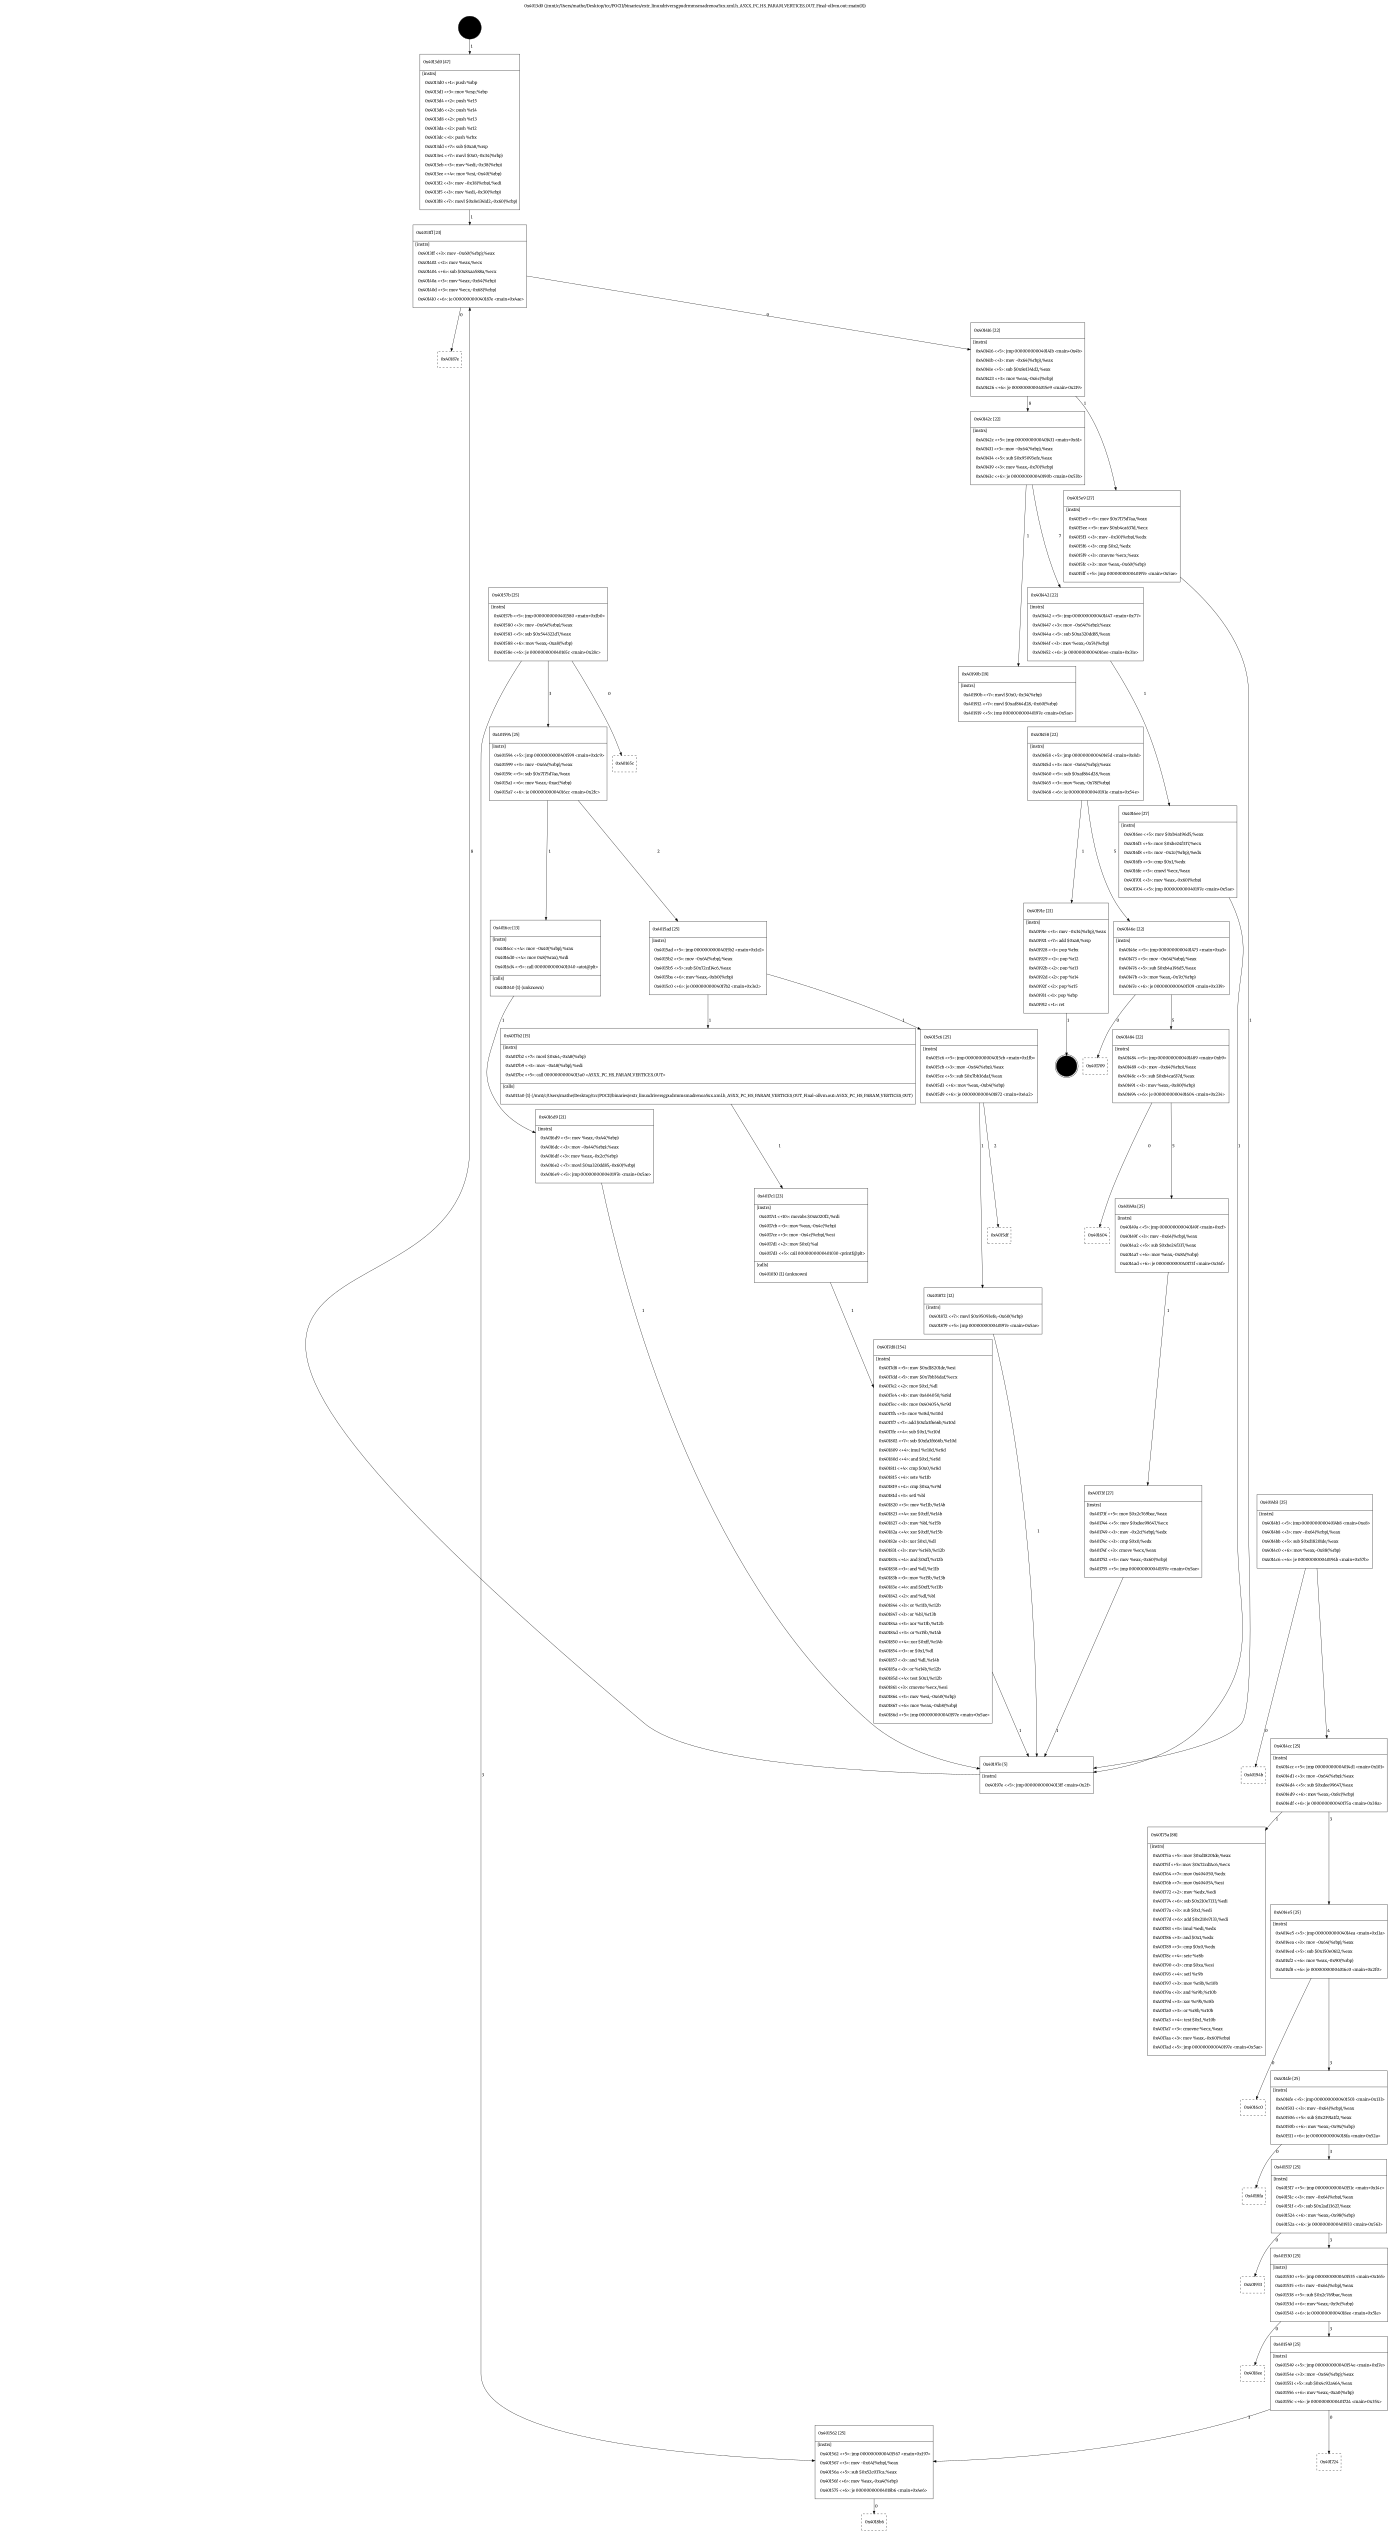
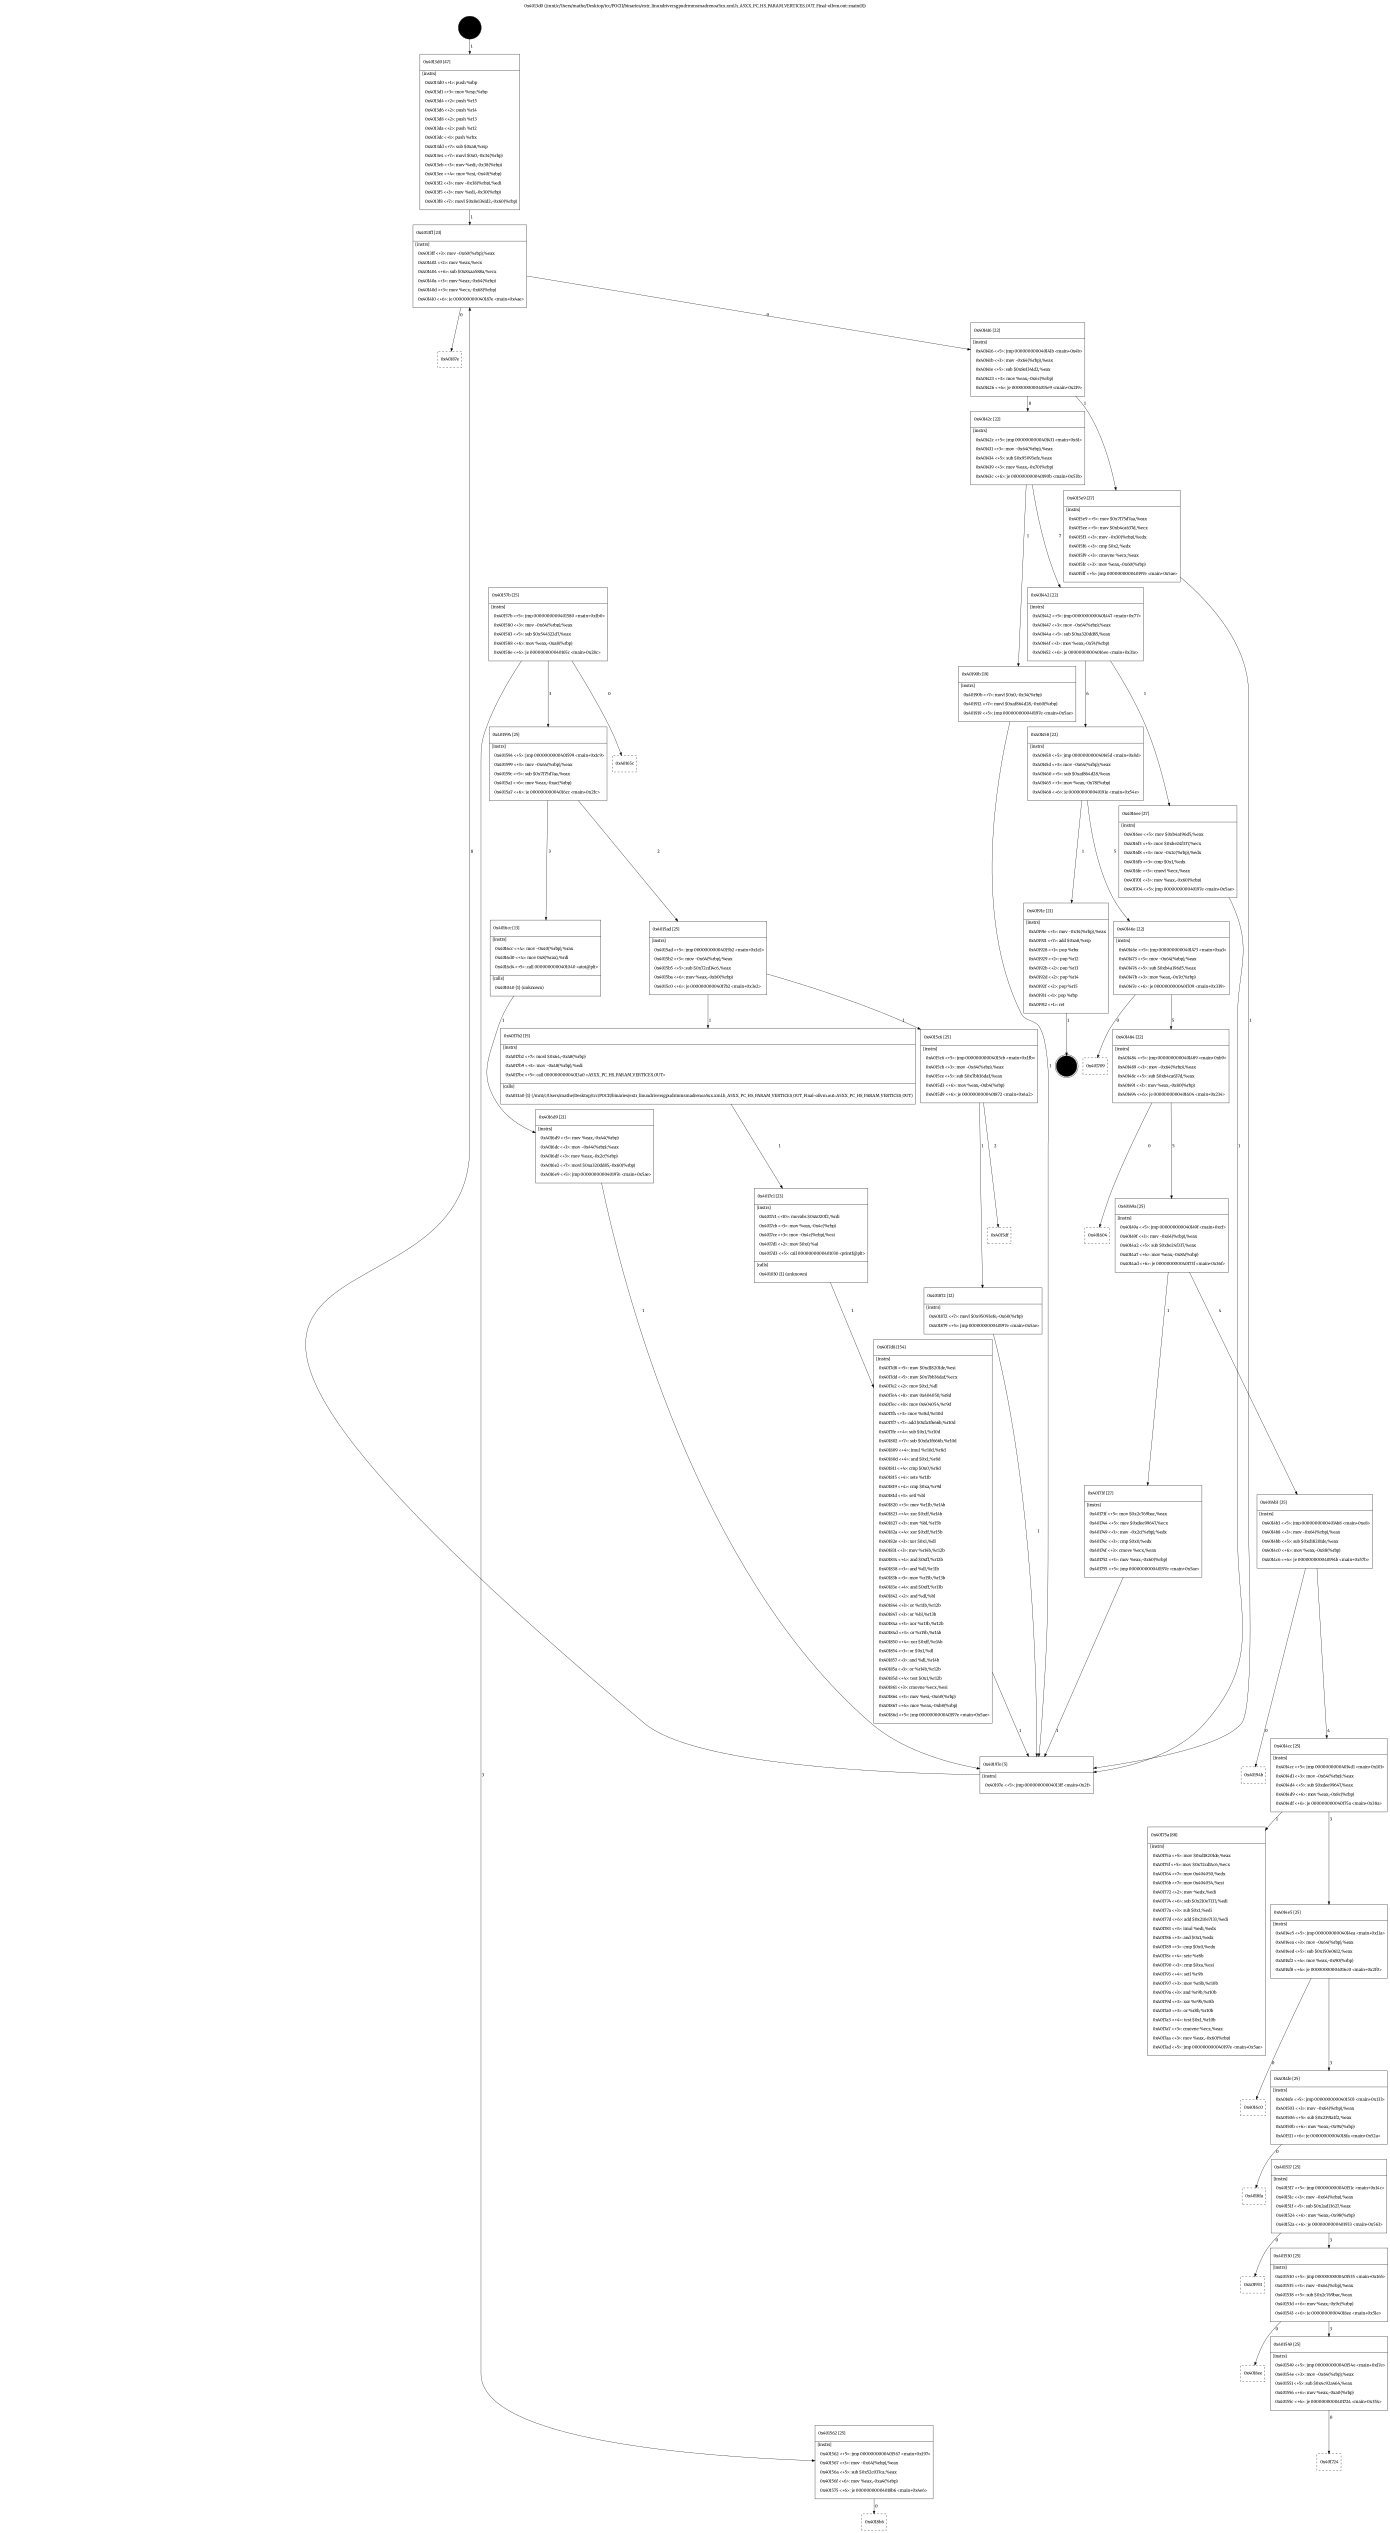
edge "0x401442 [22]" -> "0x401458 [22]": added, label "6"
edge "0x401594 [25]" -> "0x4016cc [13]": label " 1" -> " 3"
edge "0x40190b [19]" -> "0x40197e [5]": added, label "1"
edge "0x40149a [25]" -> "0x4014b3 [25]": added, label "4"
edge "0x4014fe [25]" -> "0x401517 [25]": removed, label "3"
edge "0x401549 [25]" -> "0x401562 [25]": removed, label "3"
